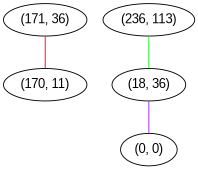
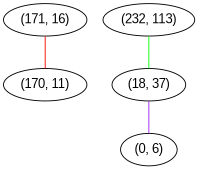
node "(171, 36)": label "(171, 36)" -> "(171, 16)"
node "(236, 113)": label "(236, 113)" -> "(232, 113)"
node "(18, 36)": label "(18, 36)" -> "(18, 37)"
node "(0, 0)": label "(0, 0)" -> "(0, 6)"
